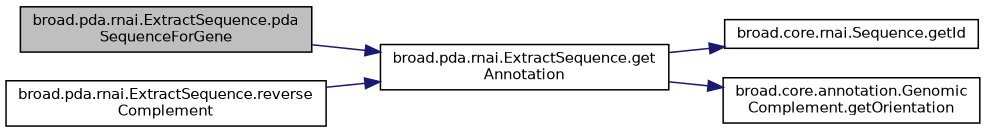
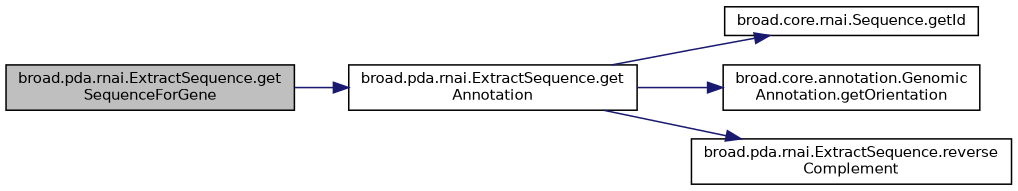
node "broad.pda.rnai.ExtractSequence.pda SequenceForGene": label "broad.pda.rnai.ExtractSequence.pda SequenceForGene" -> "broad.pda.rnai.ExtractSequence.get SequenceForGene"
edge "broad.pda.rnai.ExtractSequence.reverse Complement" -> "broad.pda.rnai.ExtractSequence.get Annotation": reversed
node "broad.core.annotation.Genomic Complement.getOrientation": label "broad.core.annotation.Genomic Complement.getOrientation" -> "broad.core.annotation.Genomic Annotation.getOrientation"
